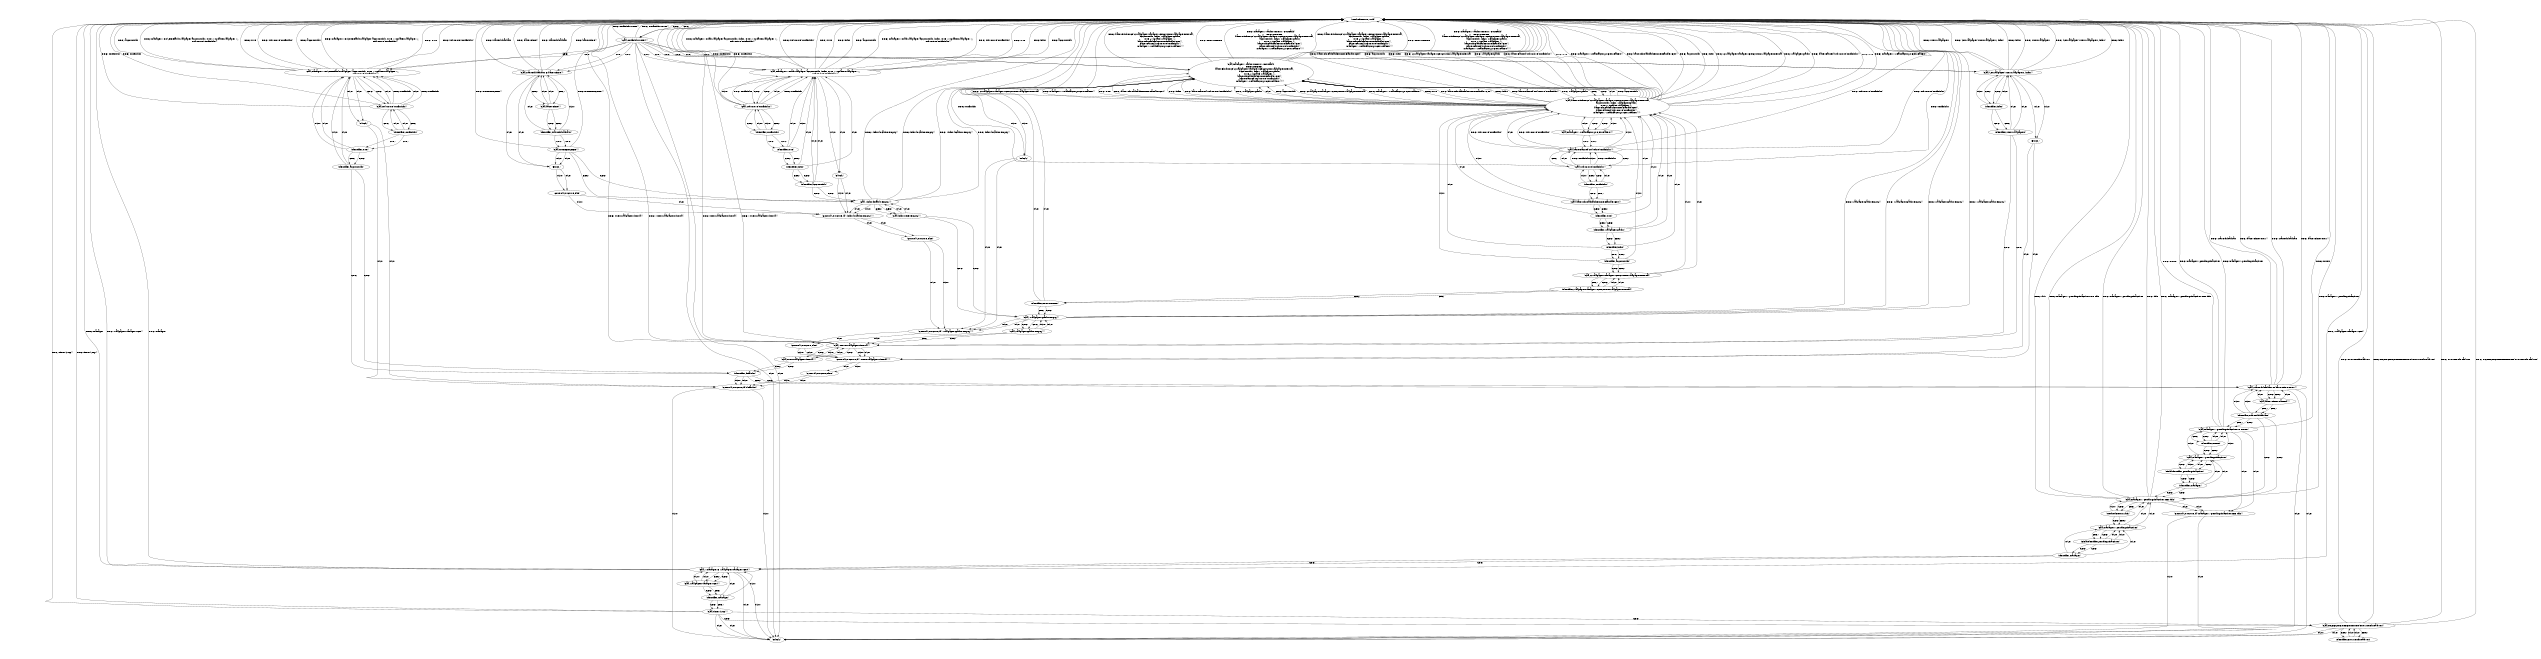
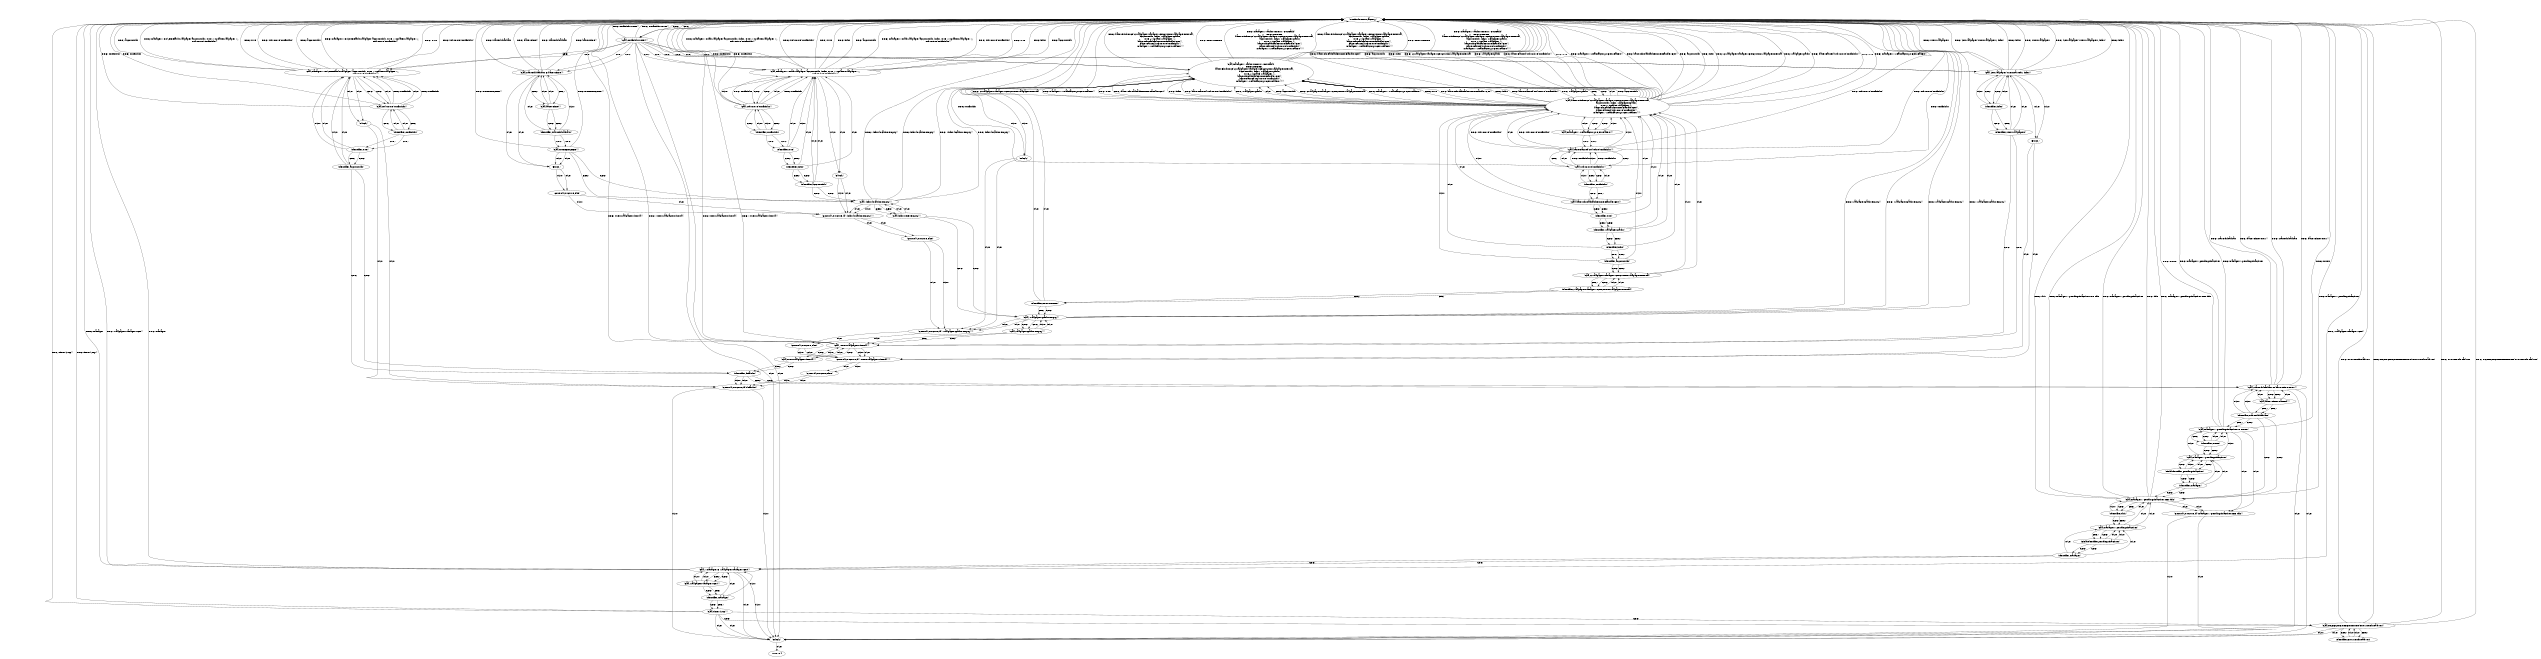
node "(MethodReturn,void)": label "(MethodReturn,void)" -> "(MethodReturn,factory)"
node "(Call,SetWallpaper(user_wallpaper_, info_))": label "(Call,SetWallpaper(user_wallpaper_, info_))" -> "(Call,SetWallpaper(user_started_, info_))"
node "(Call,!info_.default.empty())": label "(Call,!info_.default.empty())" -> "(Call,!info_.location.empty())"
node "(Call,!move_wallpaper_.isNull())": label "(Call,!move_wallpaper_.isNull())" -> "(Call,!user_wallpaper_.isNull())"
node "(Identifier,HERE)": label "(Identifier,HERE)" -> "(Identifier,NULL)"
node "(MethodReturn,this)": label "(MethodReturn,this)" -> "(Identifier,this)"
node "1000104": added
